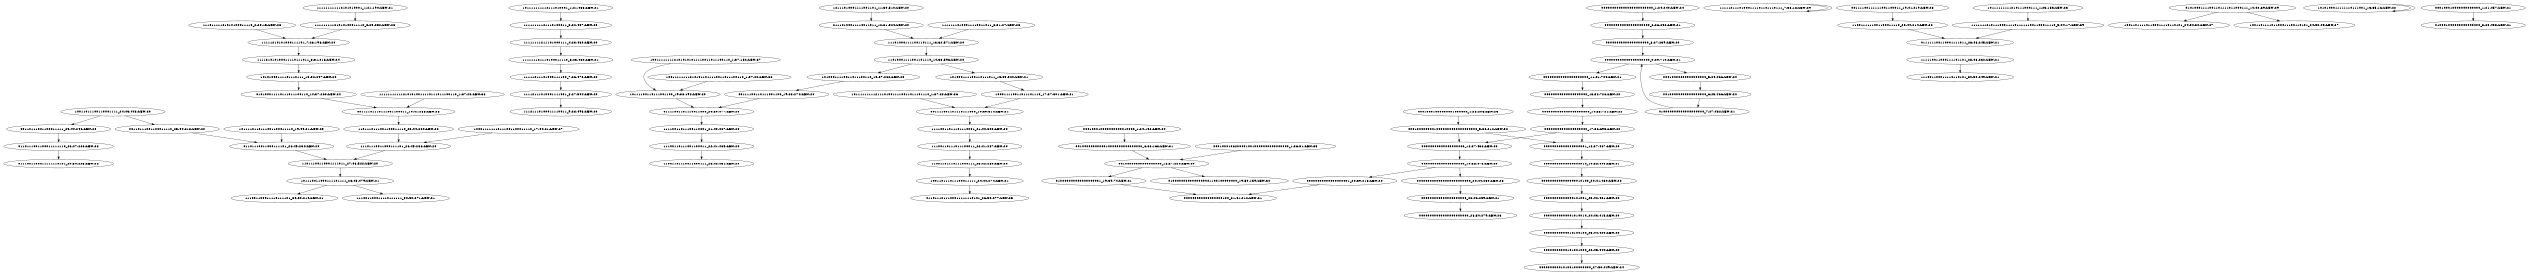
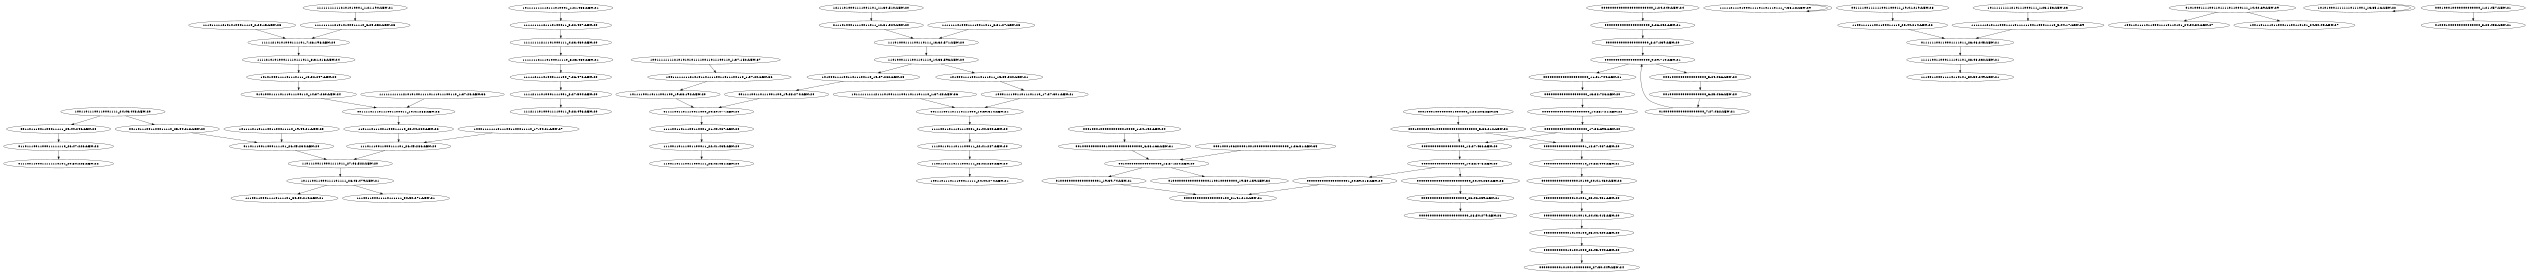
edge "011111100110001111011_26-46:245-LEN:21" -> "111110011000111101101_28-48:232-LEN:21": added
edge "1001111111121010101011110011011100110_1-37:152-LEN:37" -> "10111100110111001100_19-38:192-LEN:20": now "1001111111121010101011110011011100110_1-37:152-LEN:37" -> "100111111112101011011110011011100110_1-37:20-LEN:36"
node "0110111011100011111110101_26-50:277-LEN:25": removed
